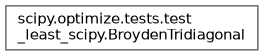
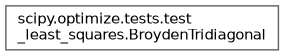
node "scipy.optimize.tests.test _least_scipy.BroydenTridiagonal": label "scipy.optimize.tests.test _least_scipy.BroydenTridiagonal" -> "scipy.optimize.tests.test _least_squares.BroydenTridiagonal"
